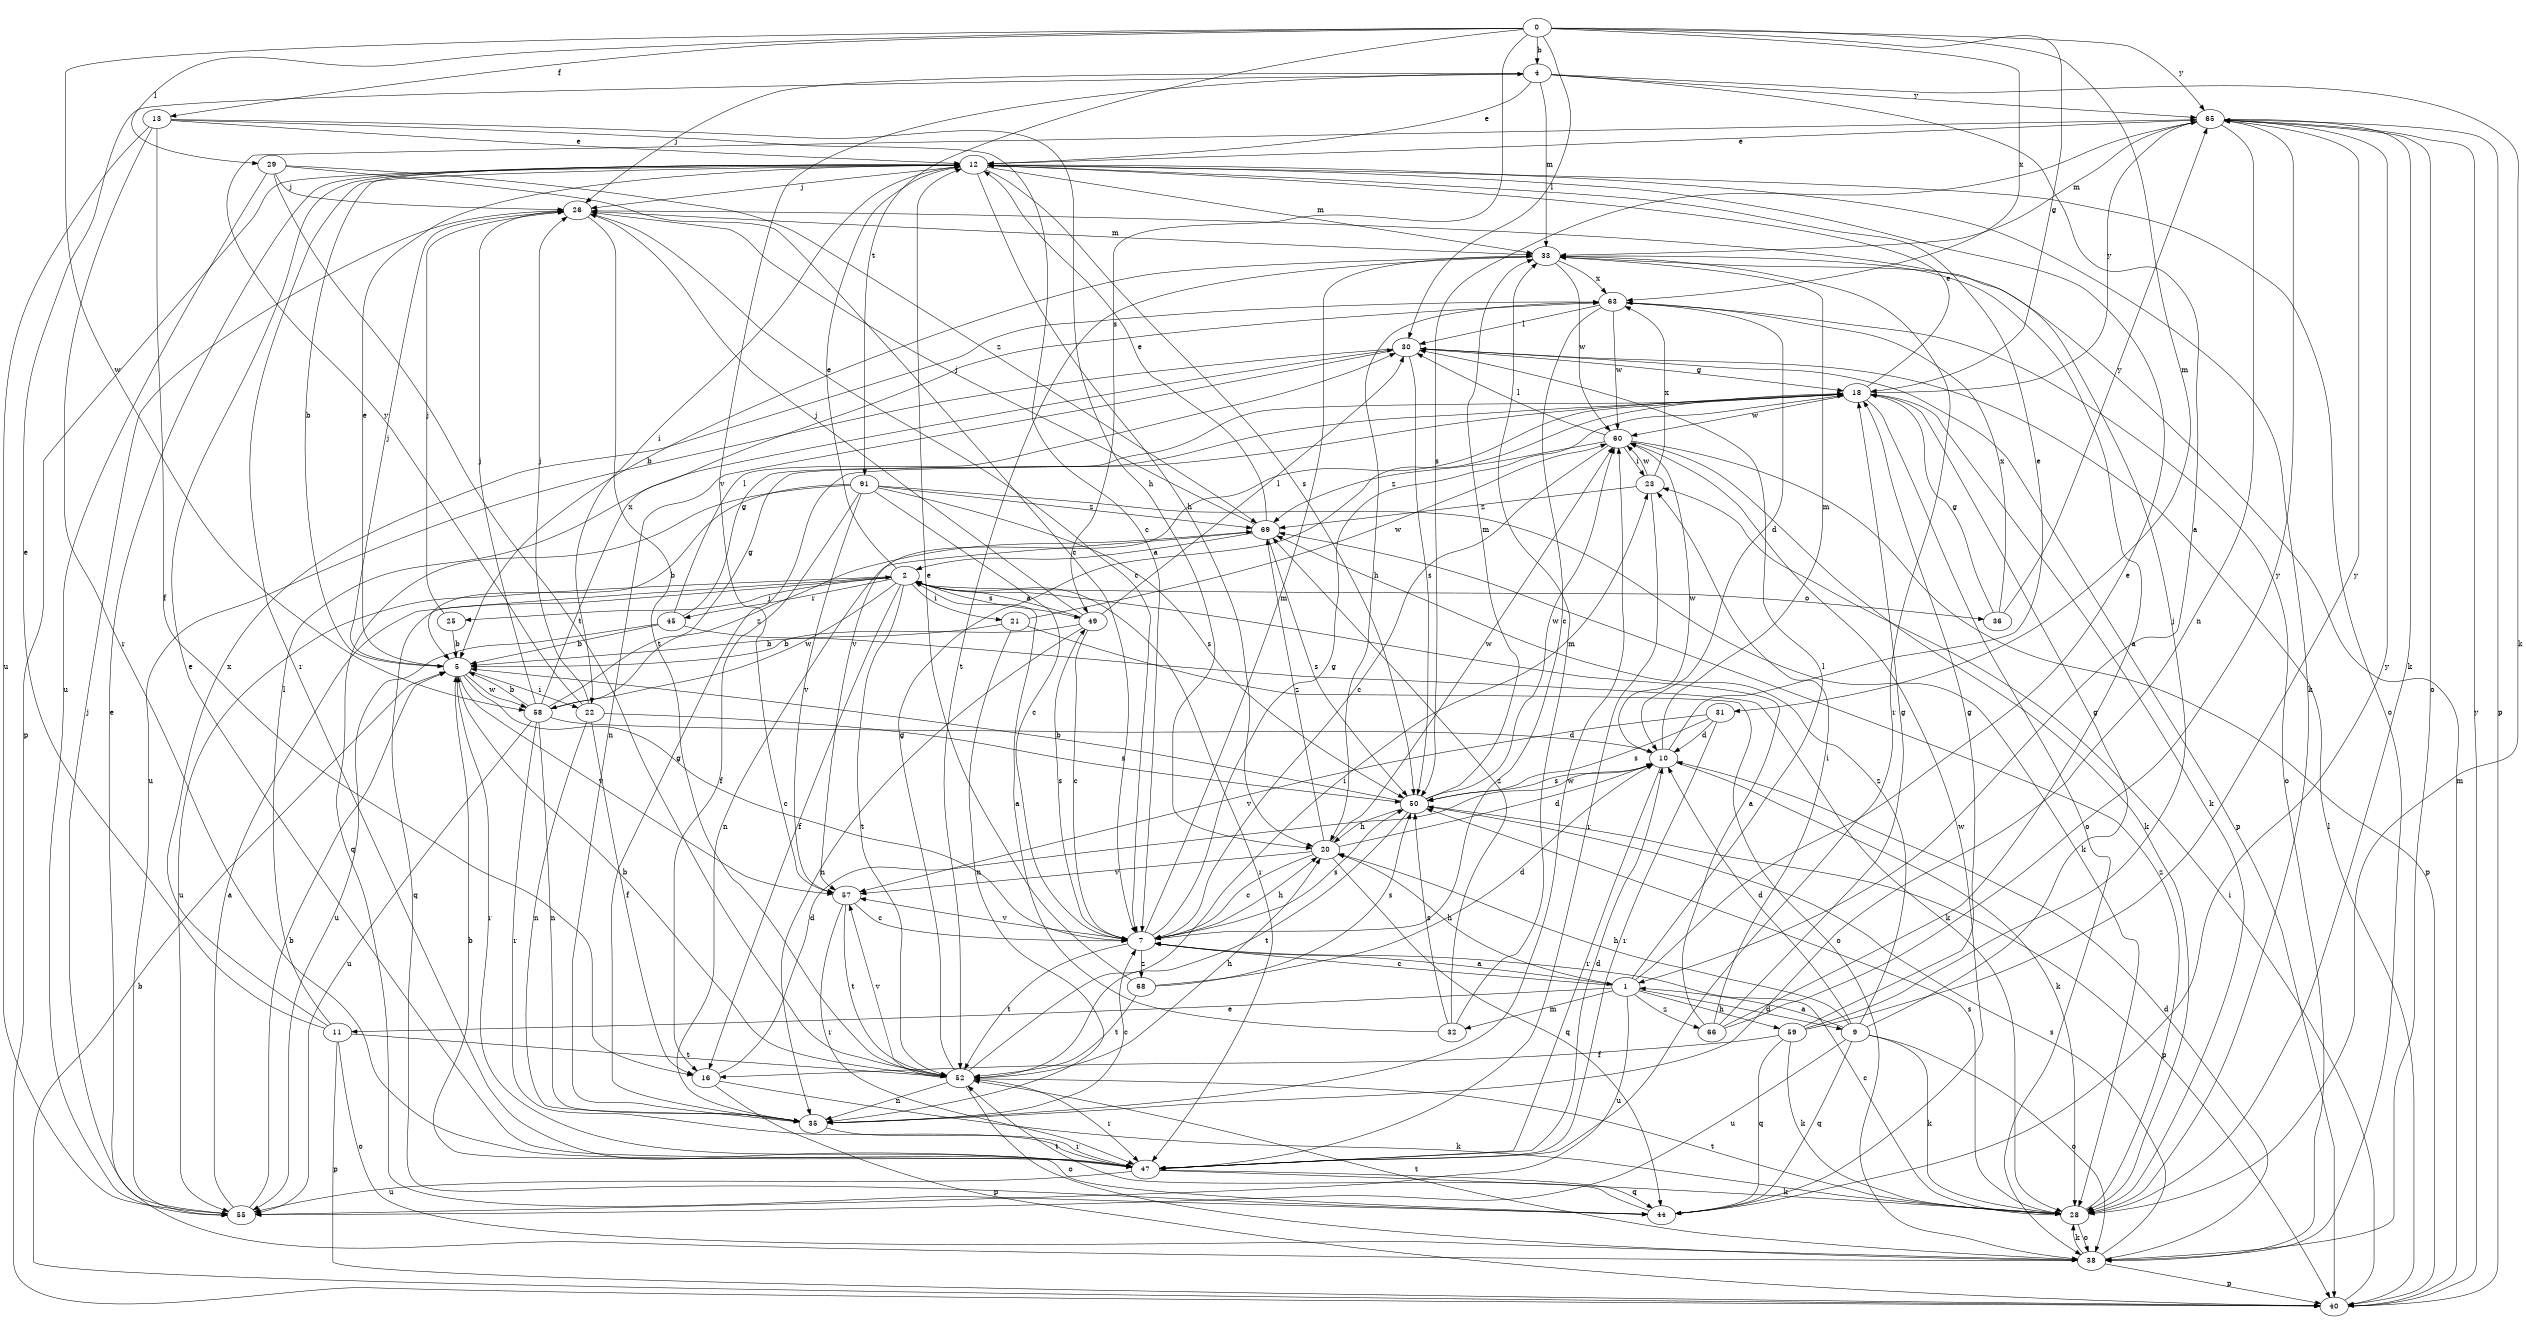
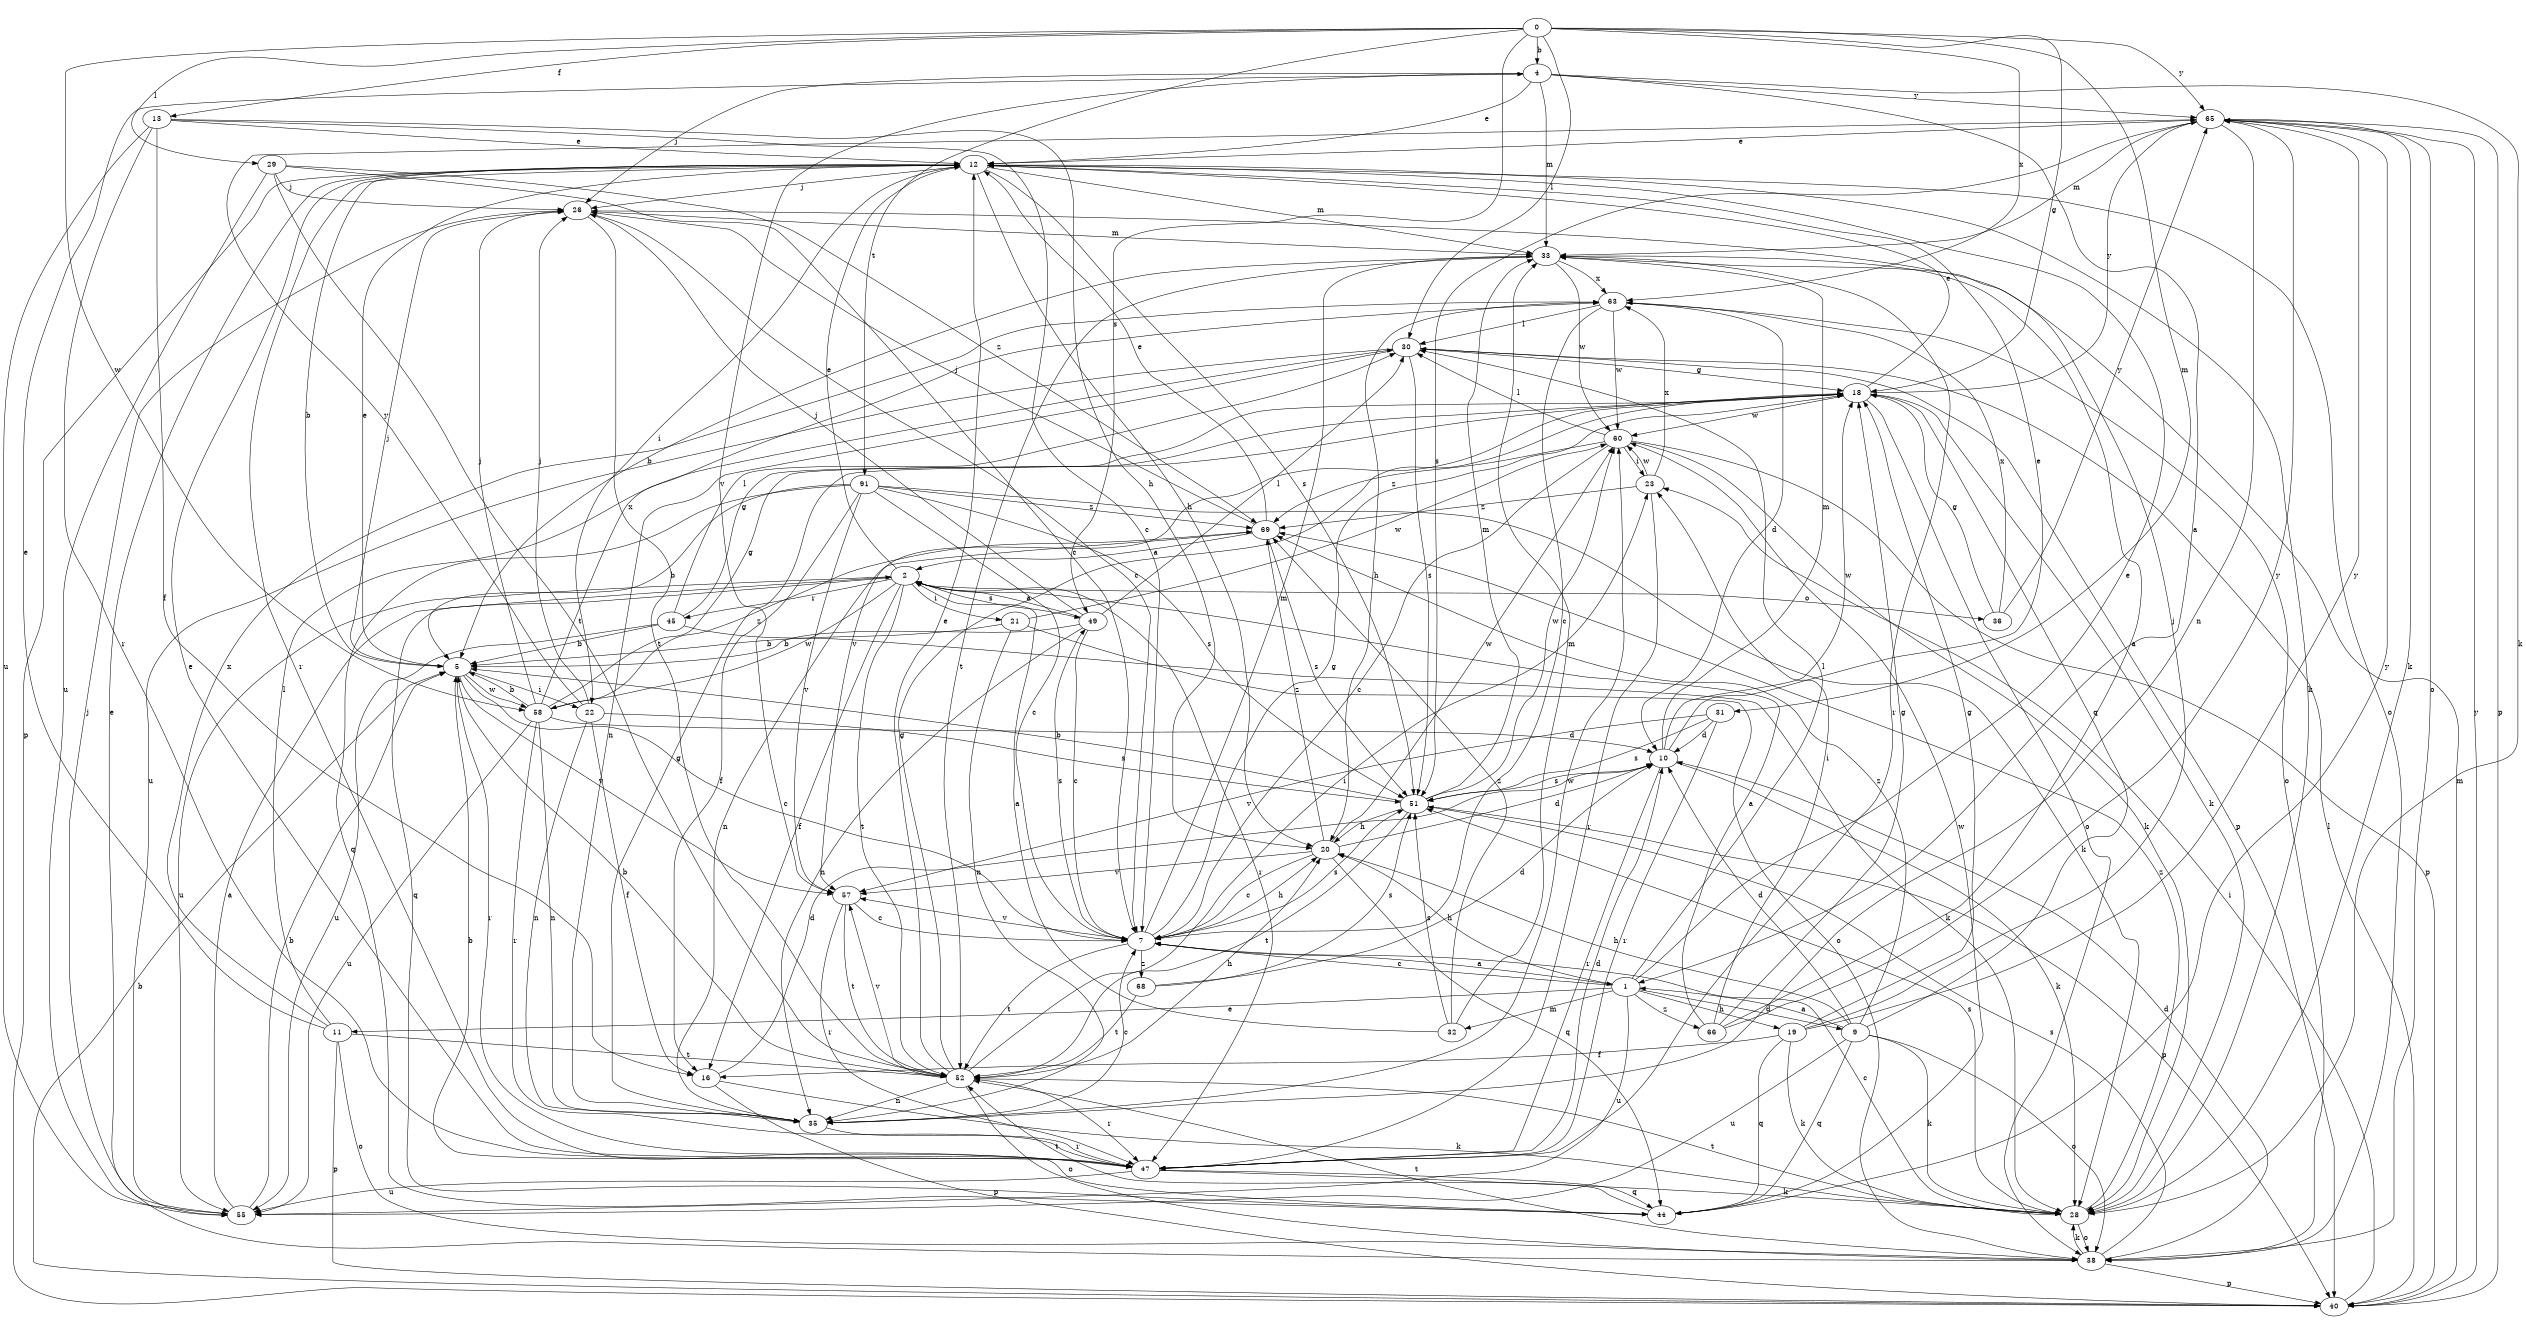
node "25": removed
edge "68" -> "12": now "52" -> "12"
edge "10" -> "60": now "10" -> "18"
edge "9" -> "18": label "g" -> "q"
node "50": label "50" -> "51"
node "59": label "59" -> "19"
